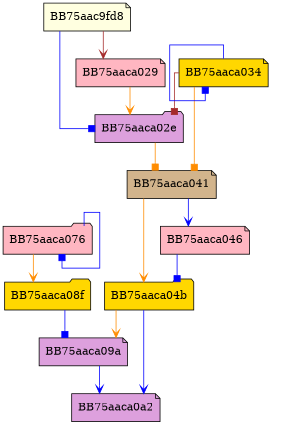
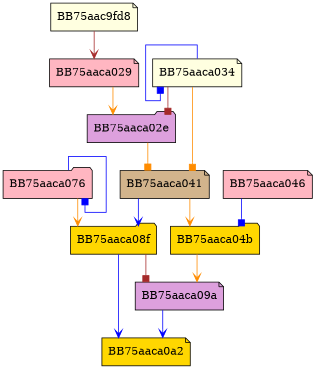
node "BB75aaca034": fillcolor gold -> lightyellow
edge "BB75aac9fd8" -> "BB75aaca02e": removed
edge "BB75aaca041" -> "BB75aaca046": now "BB75aaca041" -> "BB75aaca08f"
edge "BB75aaca08f" -> "BB75aaca09a": color blue -> brown
edge "BB75aaca04b" -> "BB75aaca0a2": now "BB75aaca08f" -> "BB75aaca0a2"
node "BB75aaca0a2": fillcolor plum -> gold
